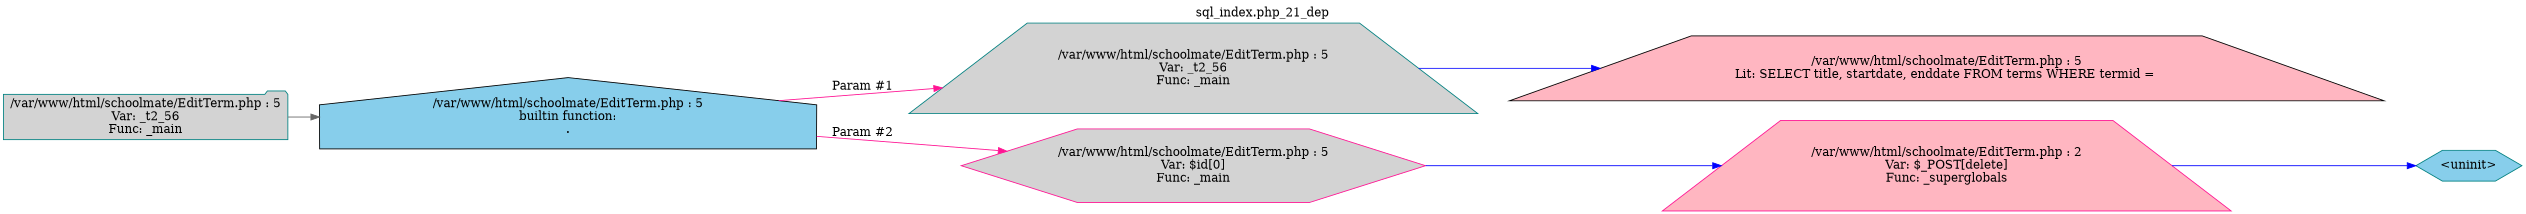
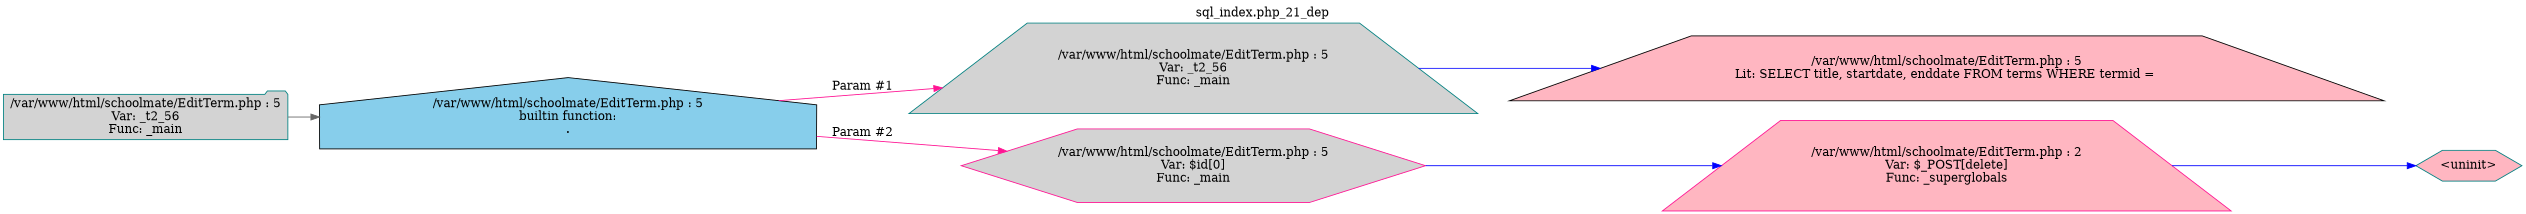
node "<uninit>": fillcolor skyblue -> lightpink
